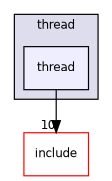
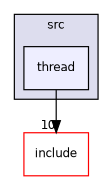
cluster "thread": label "thread" -> "src"
